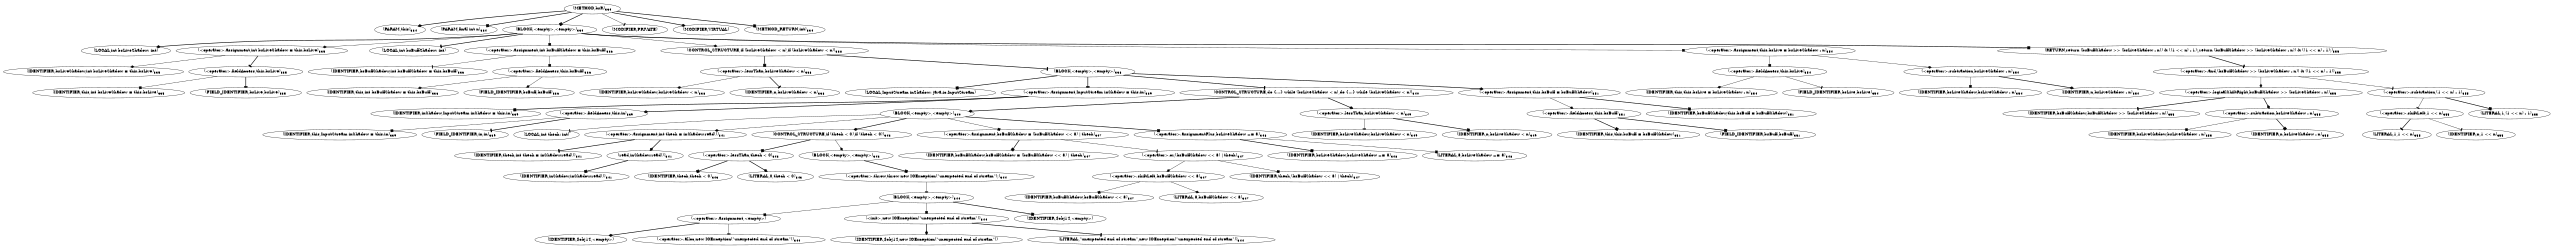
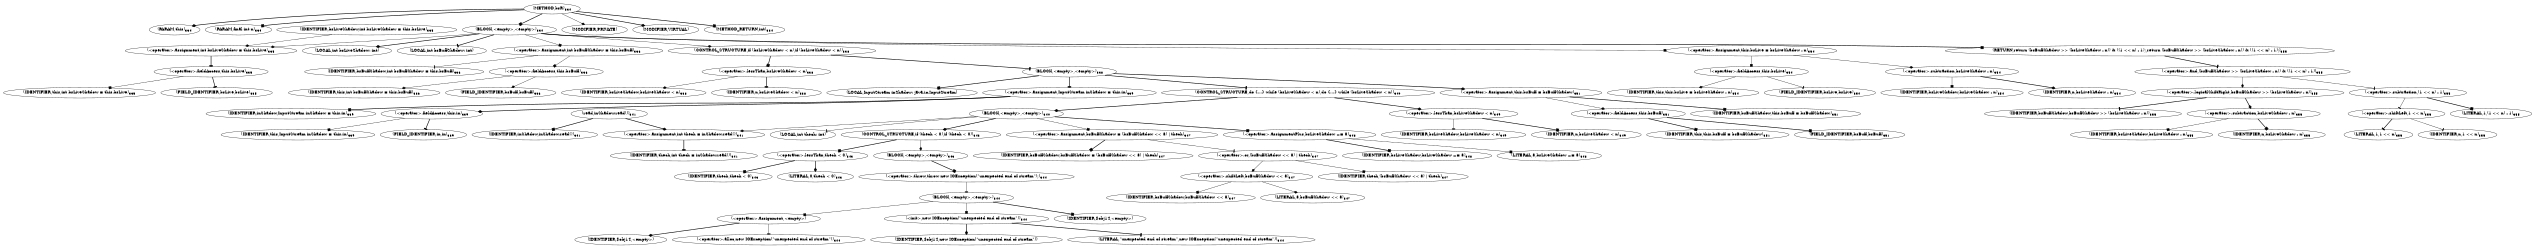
edge "(METHOD,bsR)" -> "(MODIFIER,PRIVATE)": arrowhead tee -> diamond
edge "(<operator>.assignment,int bsLiveShadow = this.bsLive)" -> "(IDENTIFIER,bsLiveShadow,int bsLiveShadow = this.bsLive)": reversed
edge "(<operator>.assignment,int thech = inShadow.read())" -> "(read,inShadow.read())": reversed
